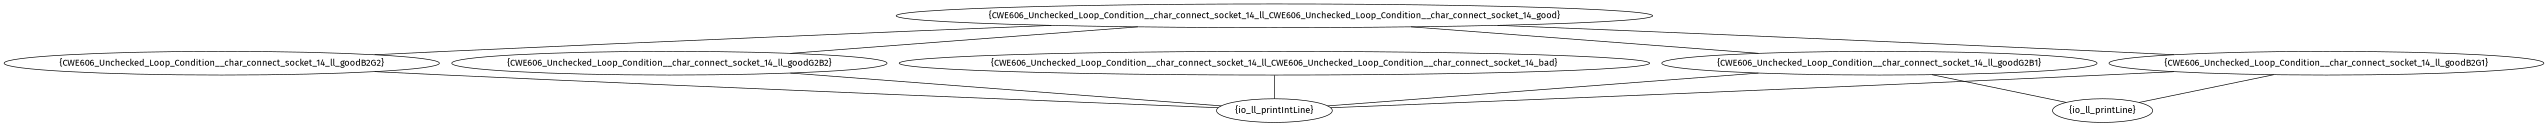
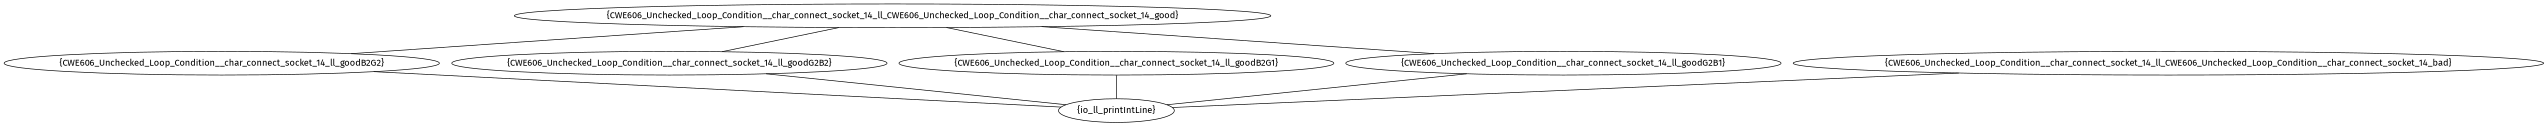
node "{io_ll_printLine}": removed
